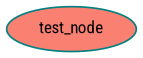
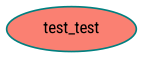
node "test_node": label "test_node" -> "test_test"
